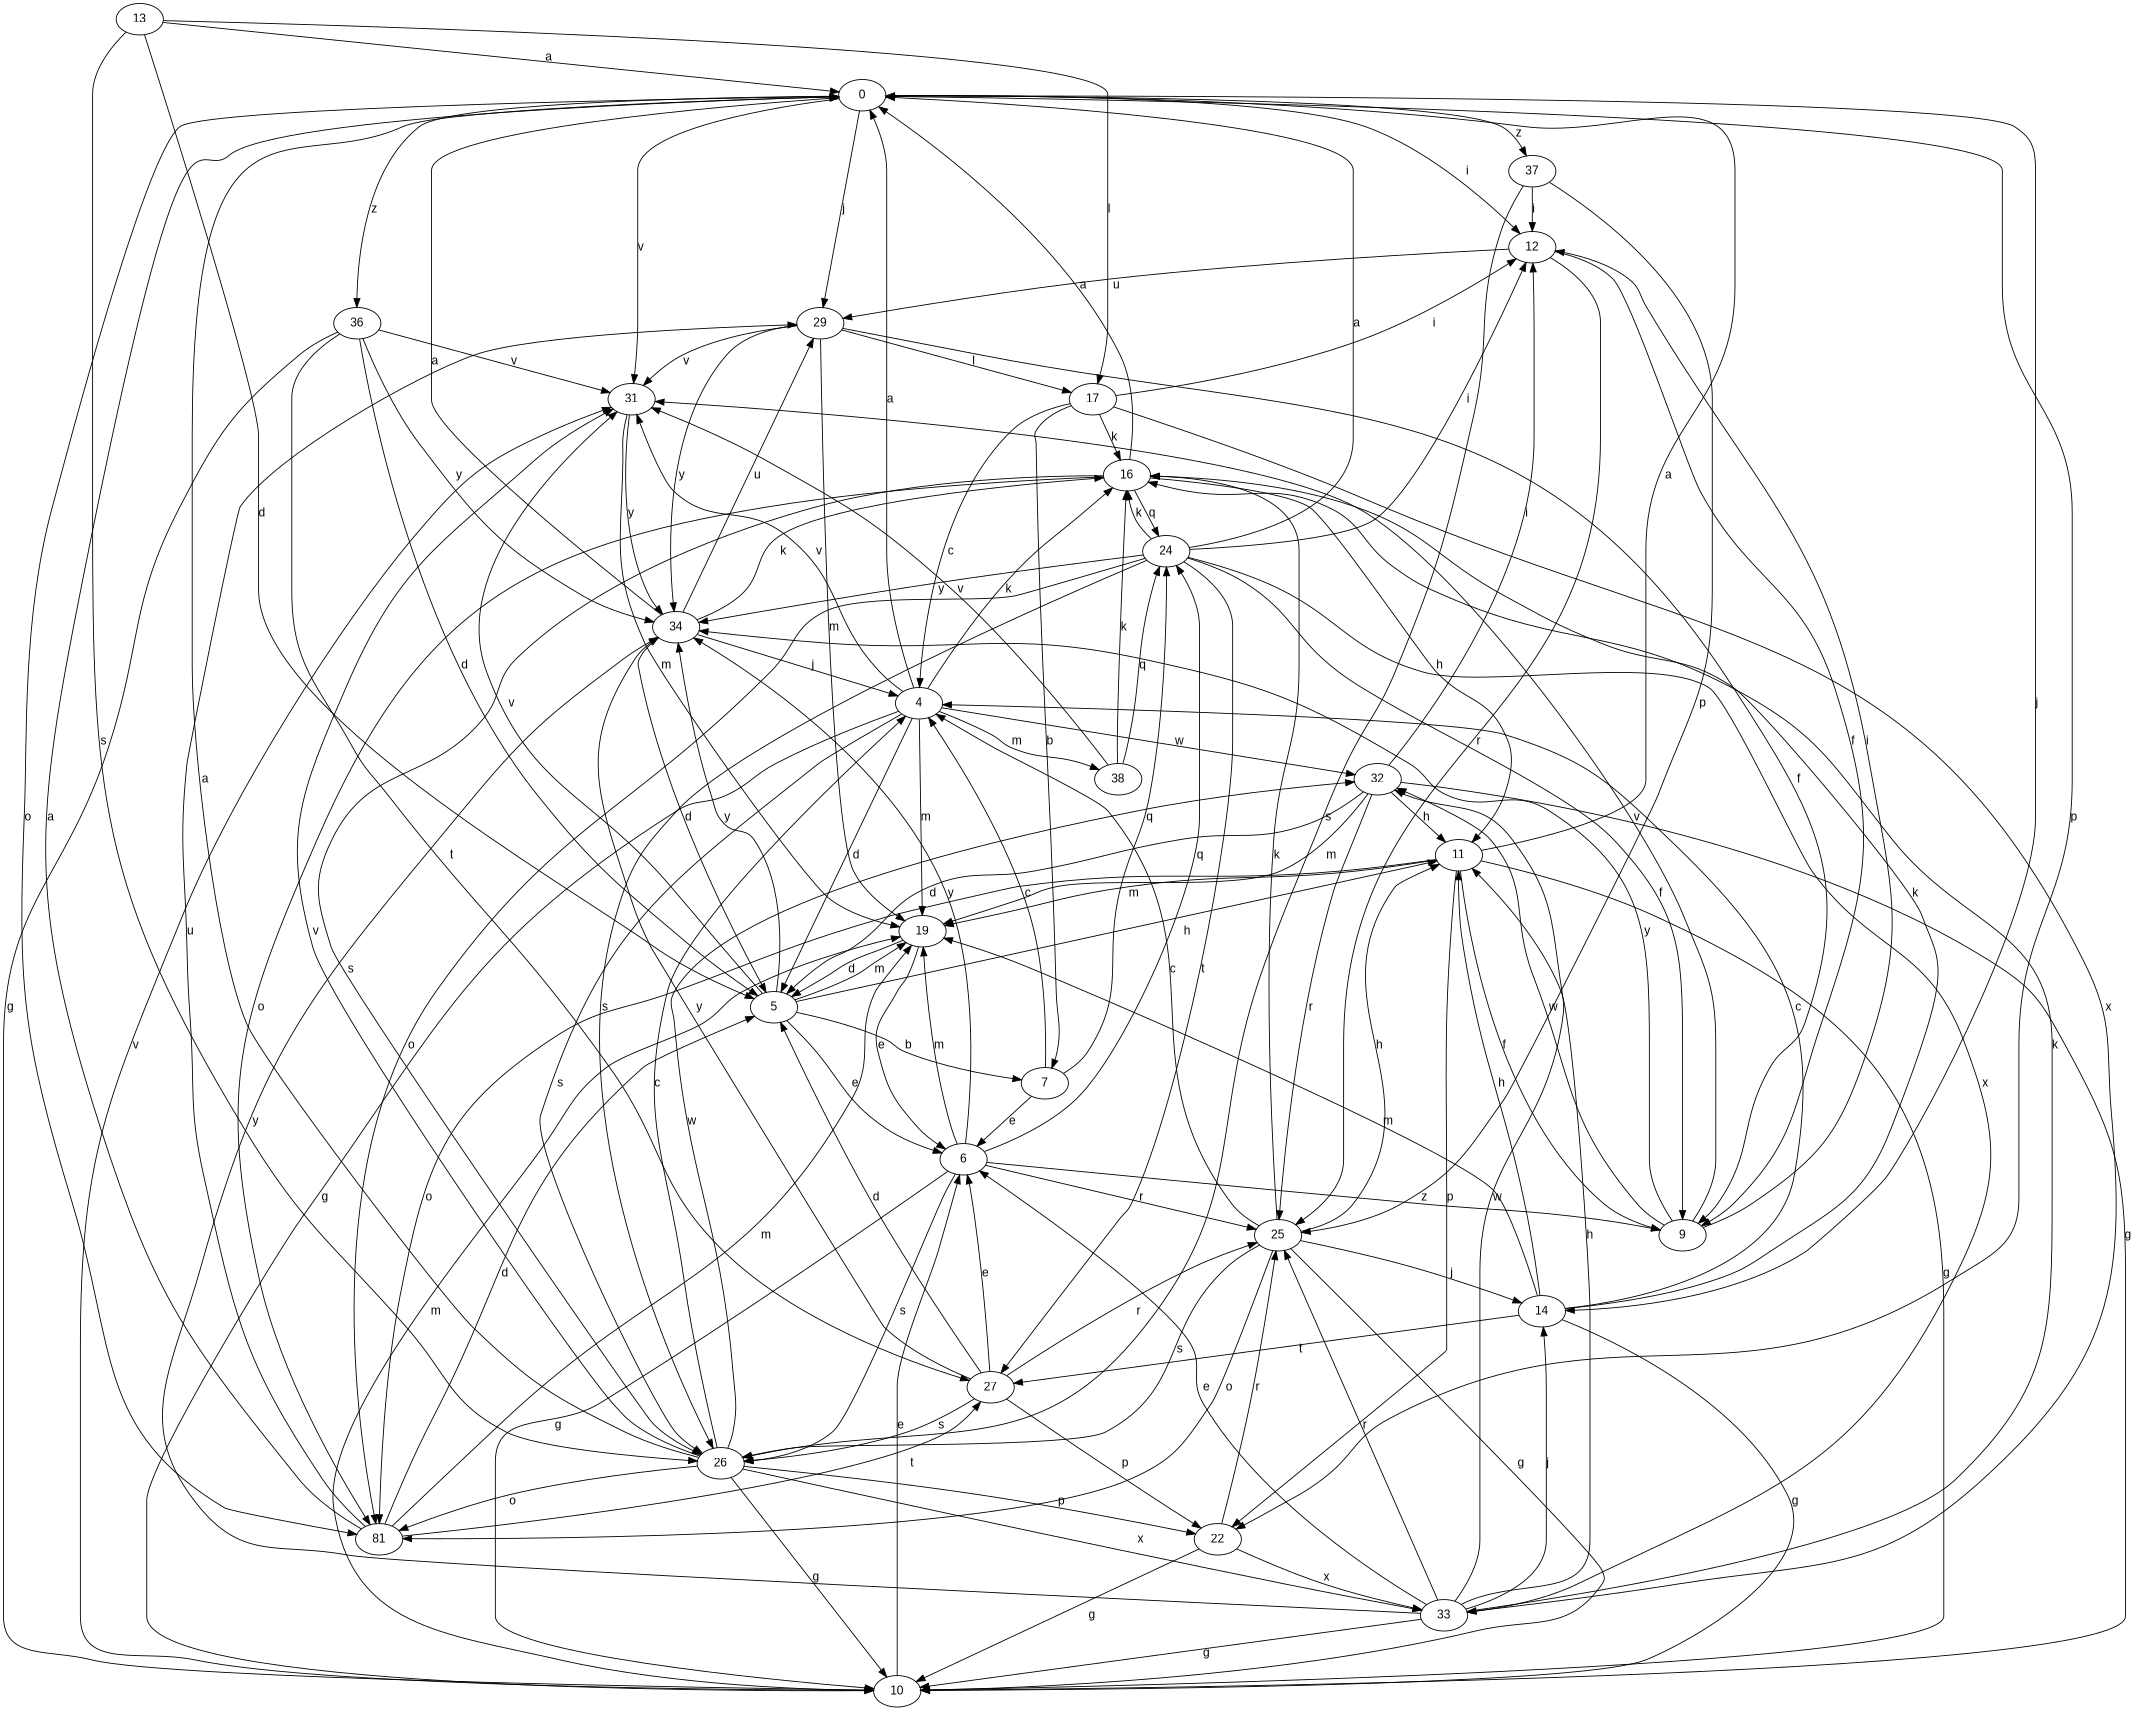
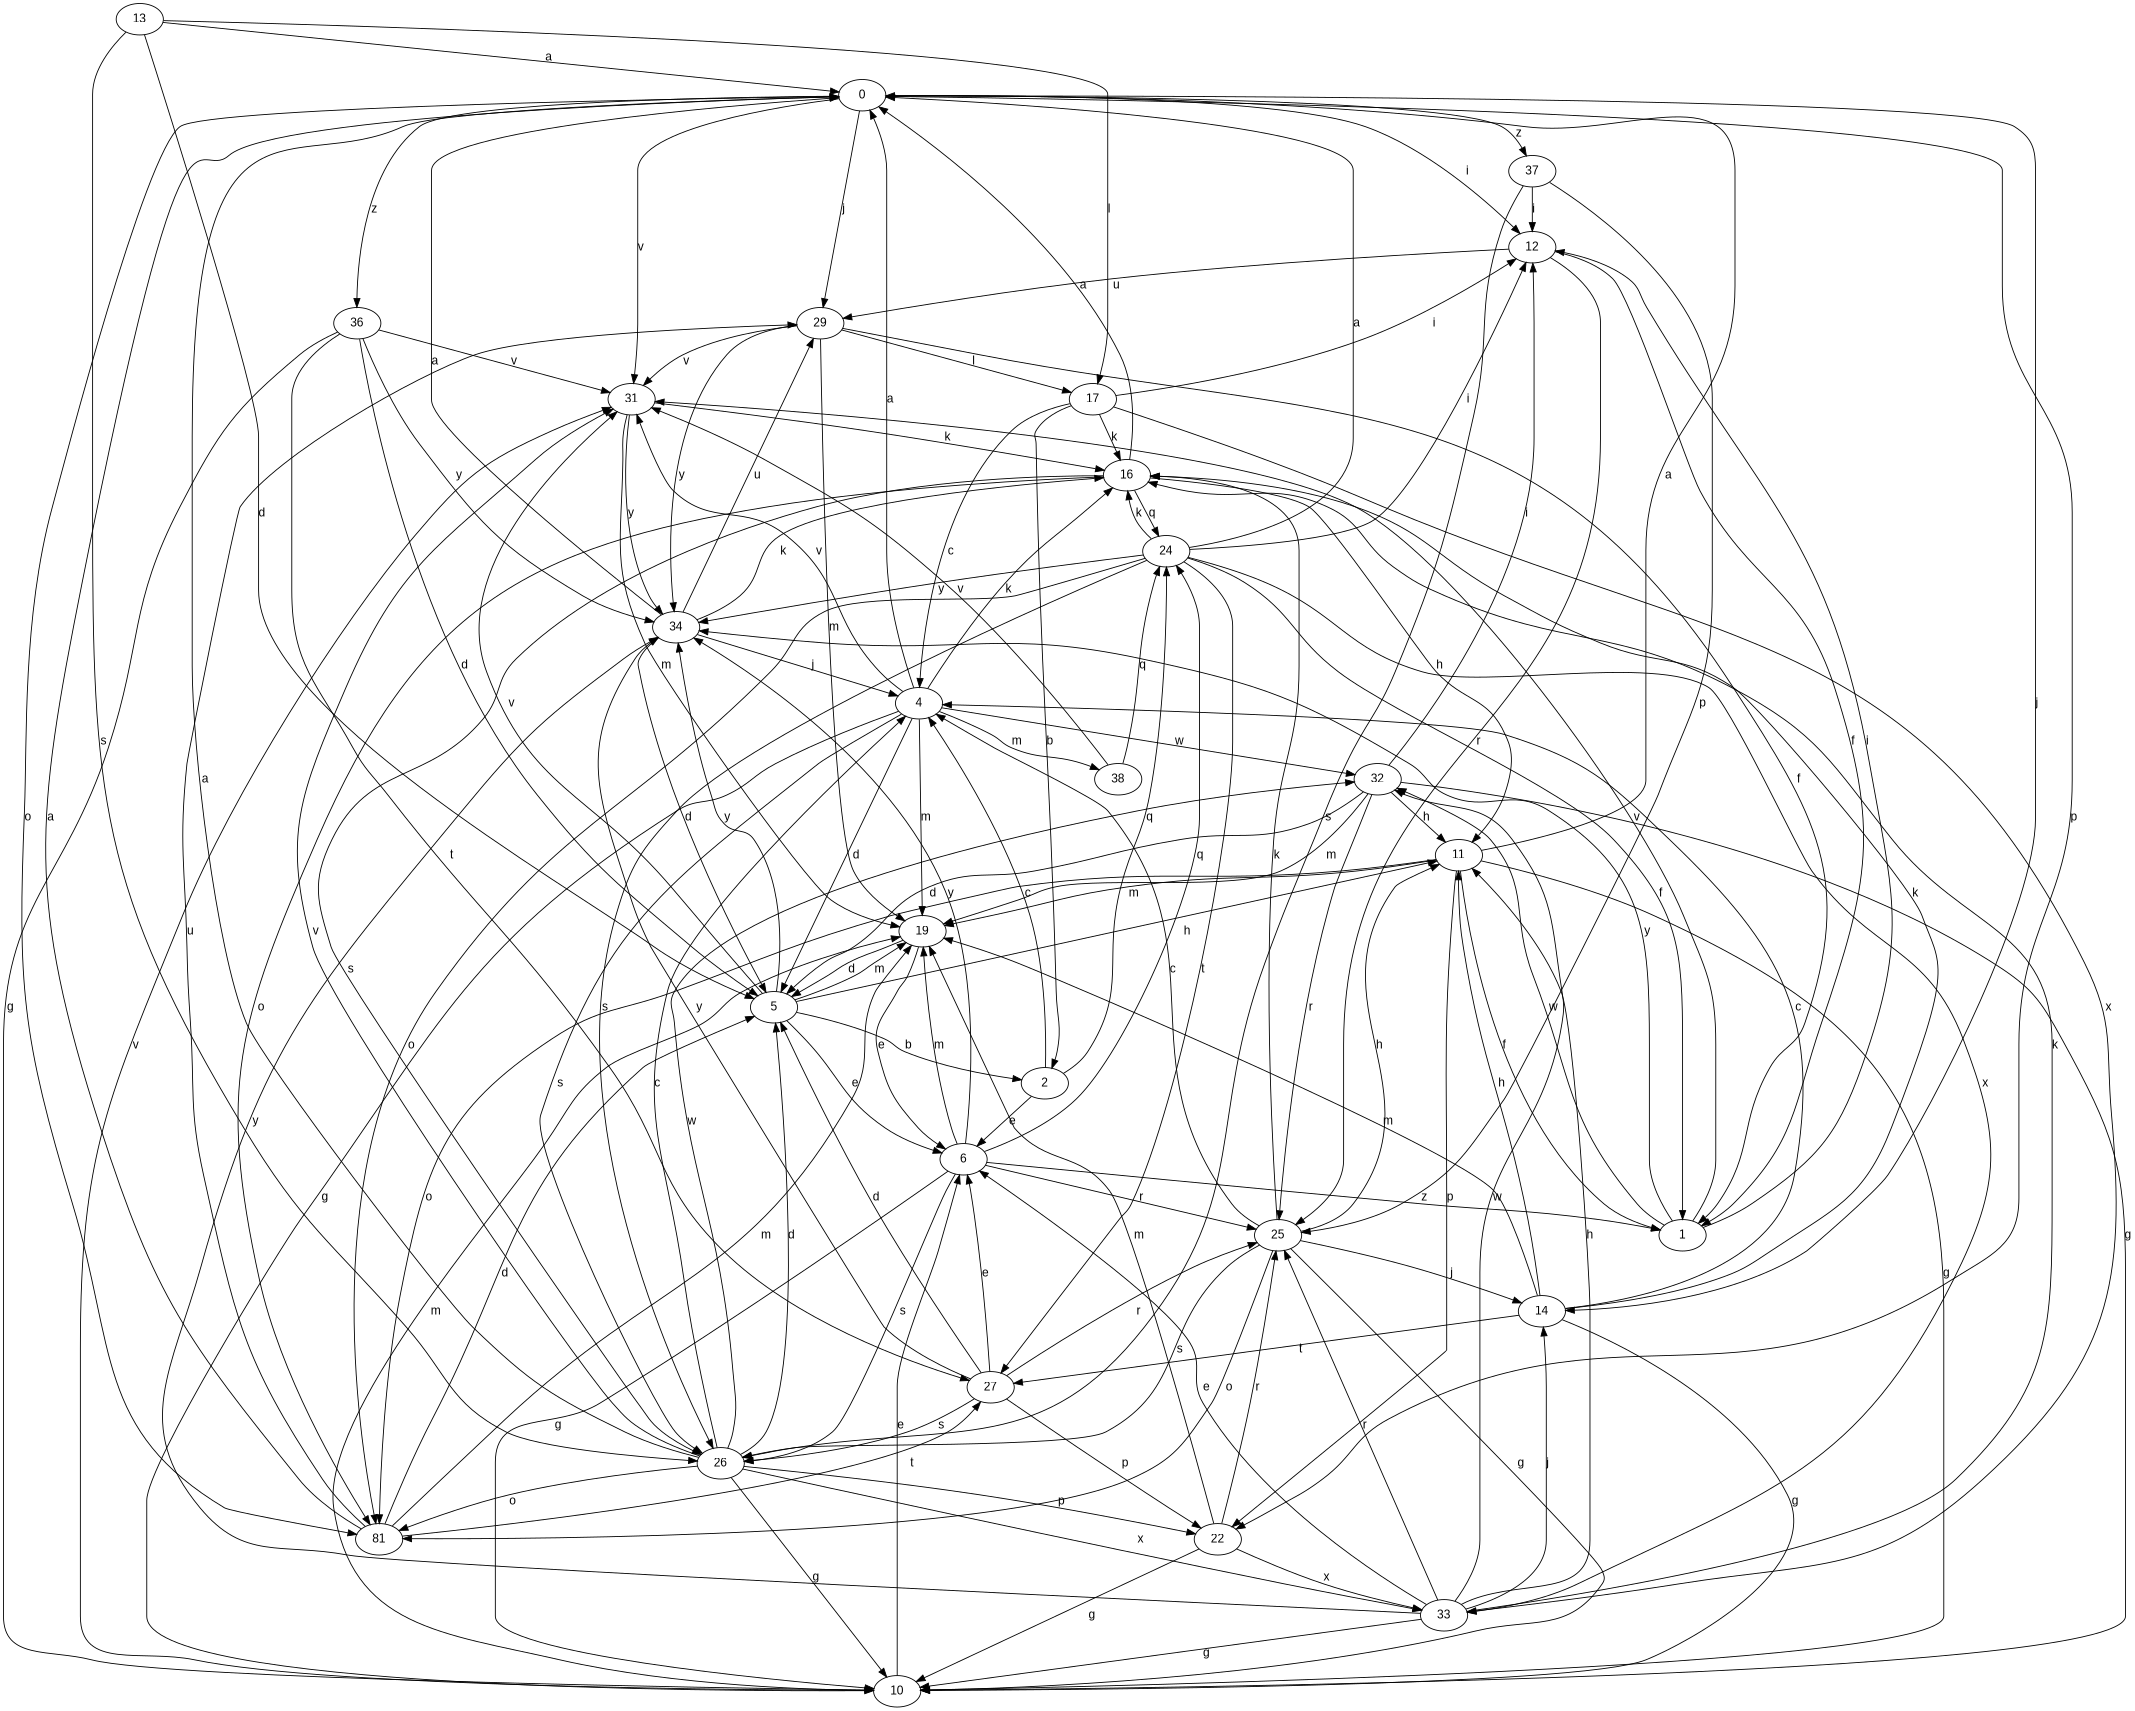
edge "38" -> "16": now "31" -> "16"
node "7": label "7" -> "2"
edge "22" -> "19": added, label "m"
node "9": label "9" -> "1"
edge "26" -> "5": added, label "d"
